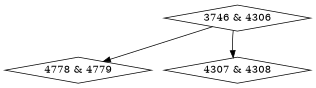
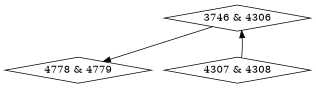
edge "3746 & 4306" -> "4307 & 4308": reversed
